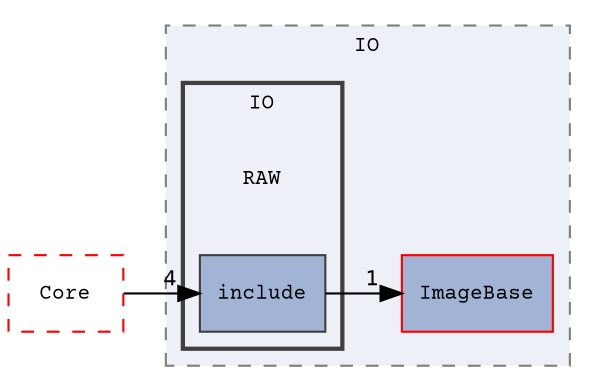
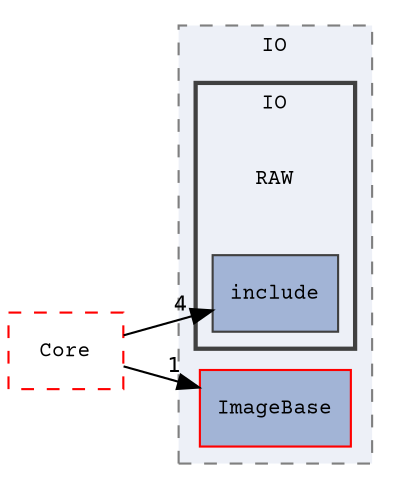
edge "include" -> "ImageBase": now "Core" -> "ImageBase"
